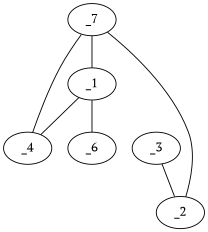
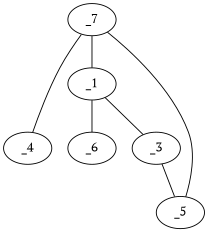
edge "_1" -- "_4": now "_1" -- "_3"
node "_2": label "_2" -> "_5"
